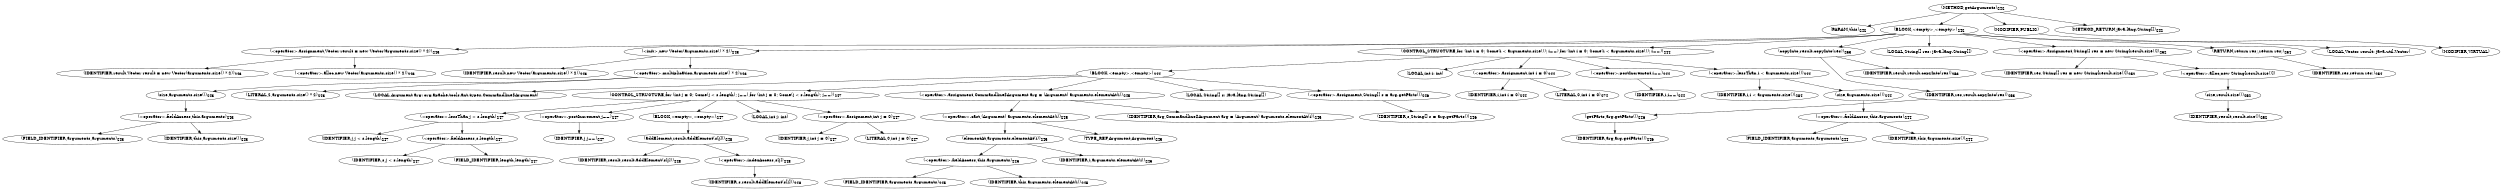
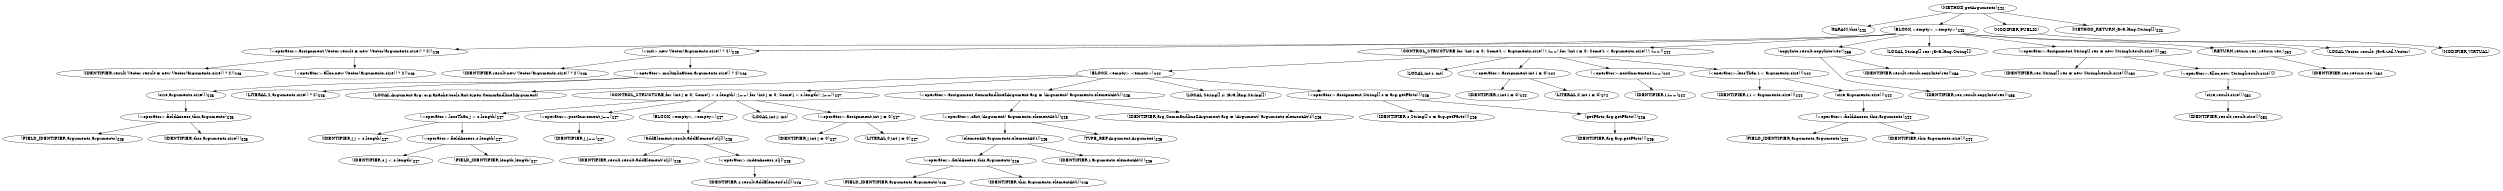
node "(IDENTIFIER,i,i < arguments.size())": text "284" -> "244"
edge "(IDENTIFIER,res,result.copyInto(res))" -> "(getParts,arg.getParts())": now "(<operator>.assignment,String[] s = arg.getParts())" -> "(getParts,arg.getParts())"
